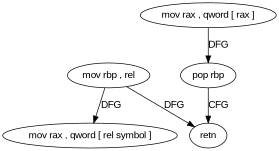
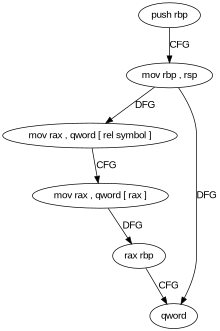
node "push rbp": added
node "mov rbp , rel": label "mov rbp , rel" -> "mov rbp , rsp"
node "pop rbp": label "pop rbp" -> "rax rbp"
node "retn": label "retn" -> "qword"
edge "mov rax , qword [ rel symbol ]" -> "mov rax , qword [ rax ]": added, label "CFG"
